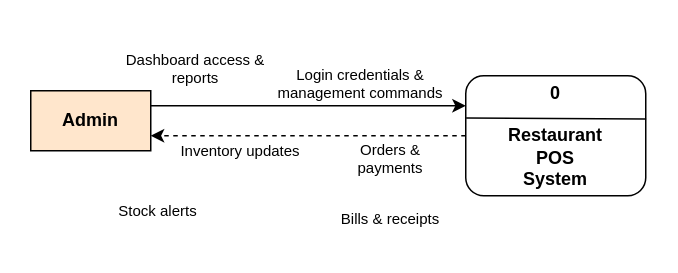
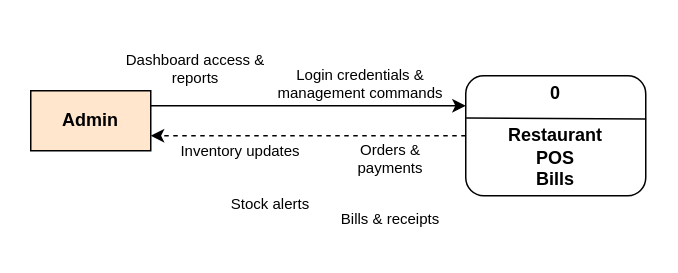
node "0 Restaurant POS System": label "0 Restaurant POS System" -> "0 Restaurant POS Bills"
node "Stock alerts": moved (158, 211) -> (271, 203)
